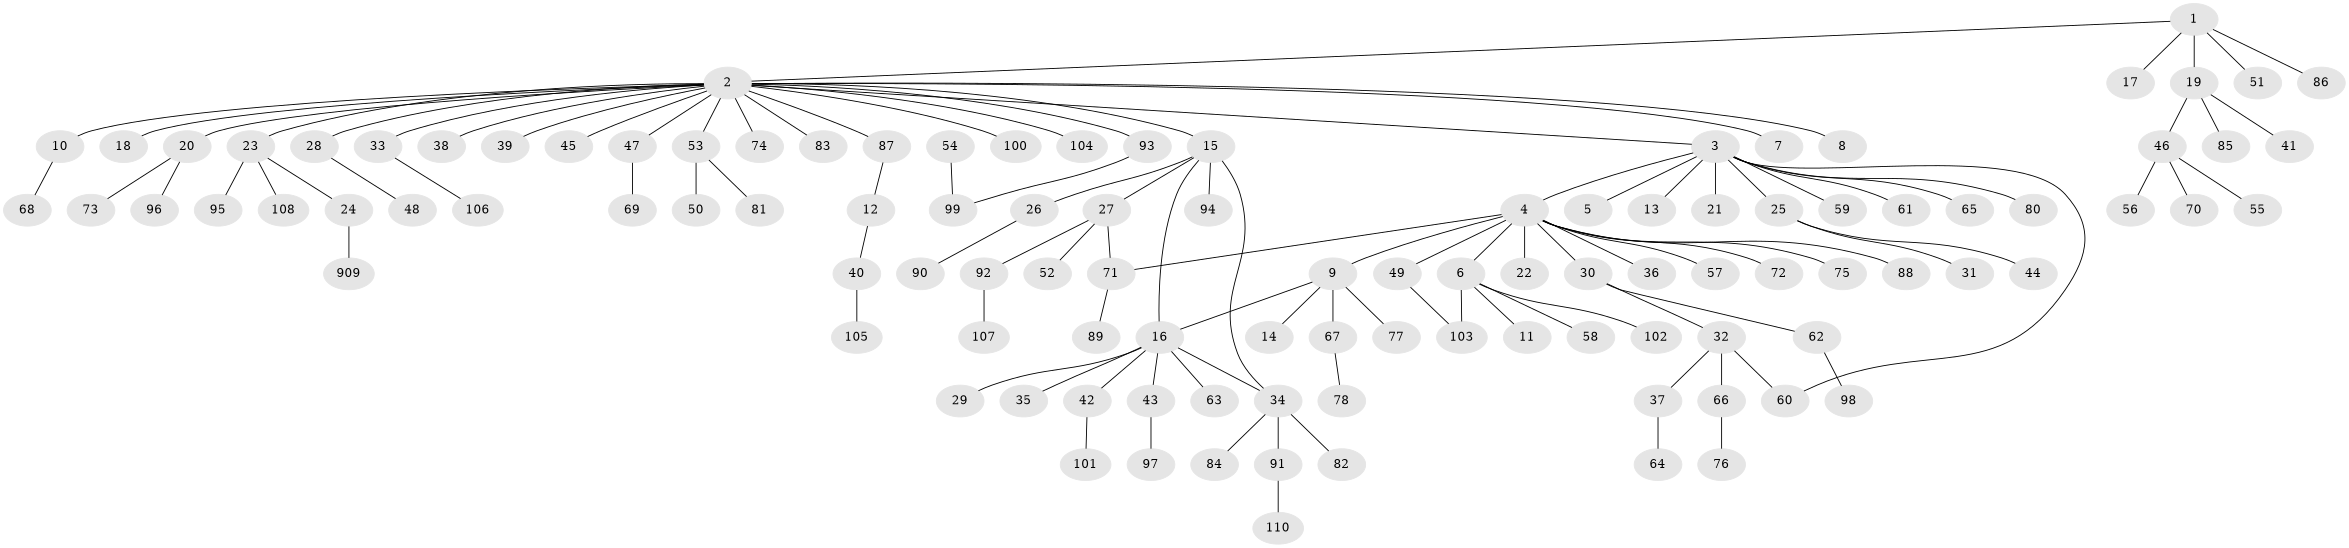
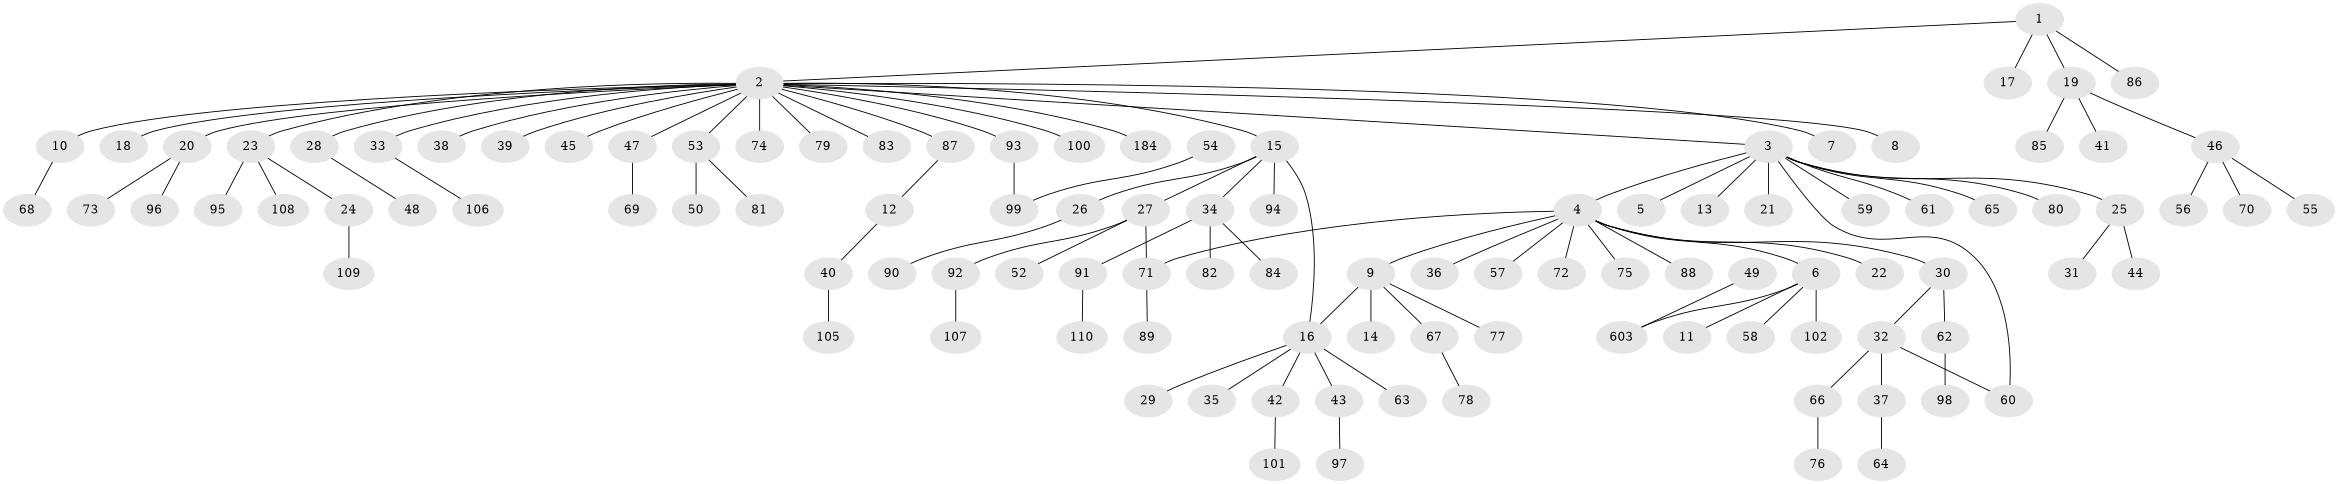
node "51": removed
node "79": added
node "104": label "104" -> "184"
edge "4" -- "49": removed
node "909": label "909" -> "109"
node "103": label "103" -> "603"
edge "16" -- "34": removed
